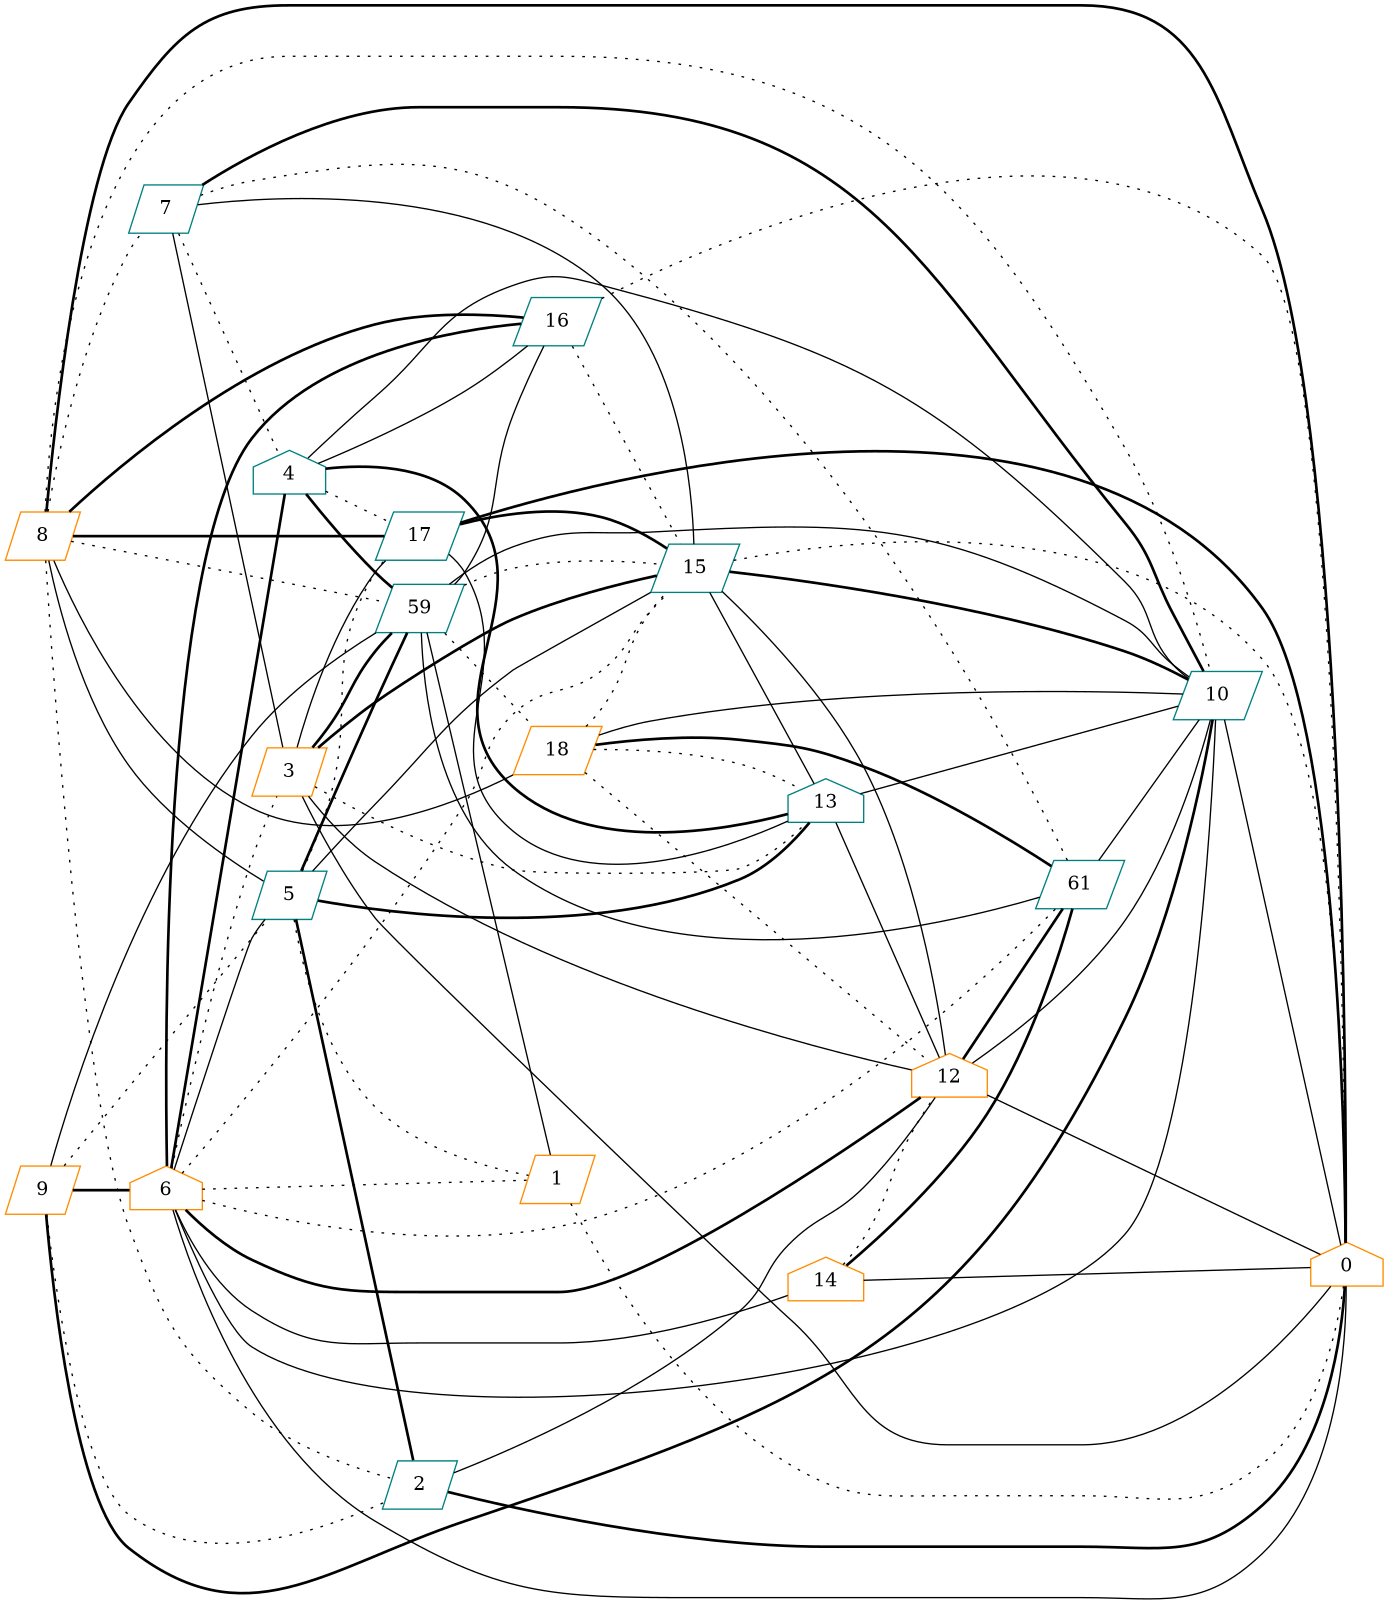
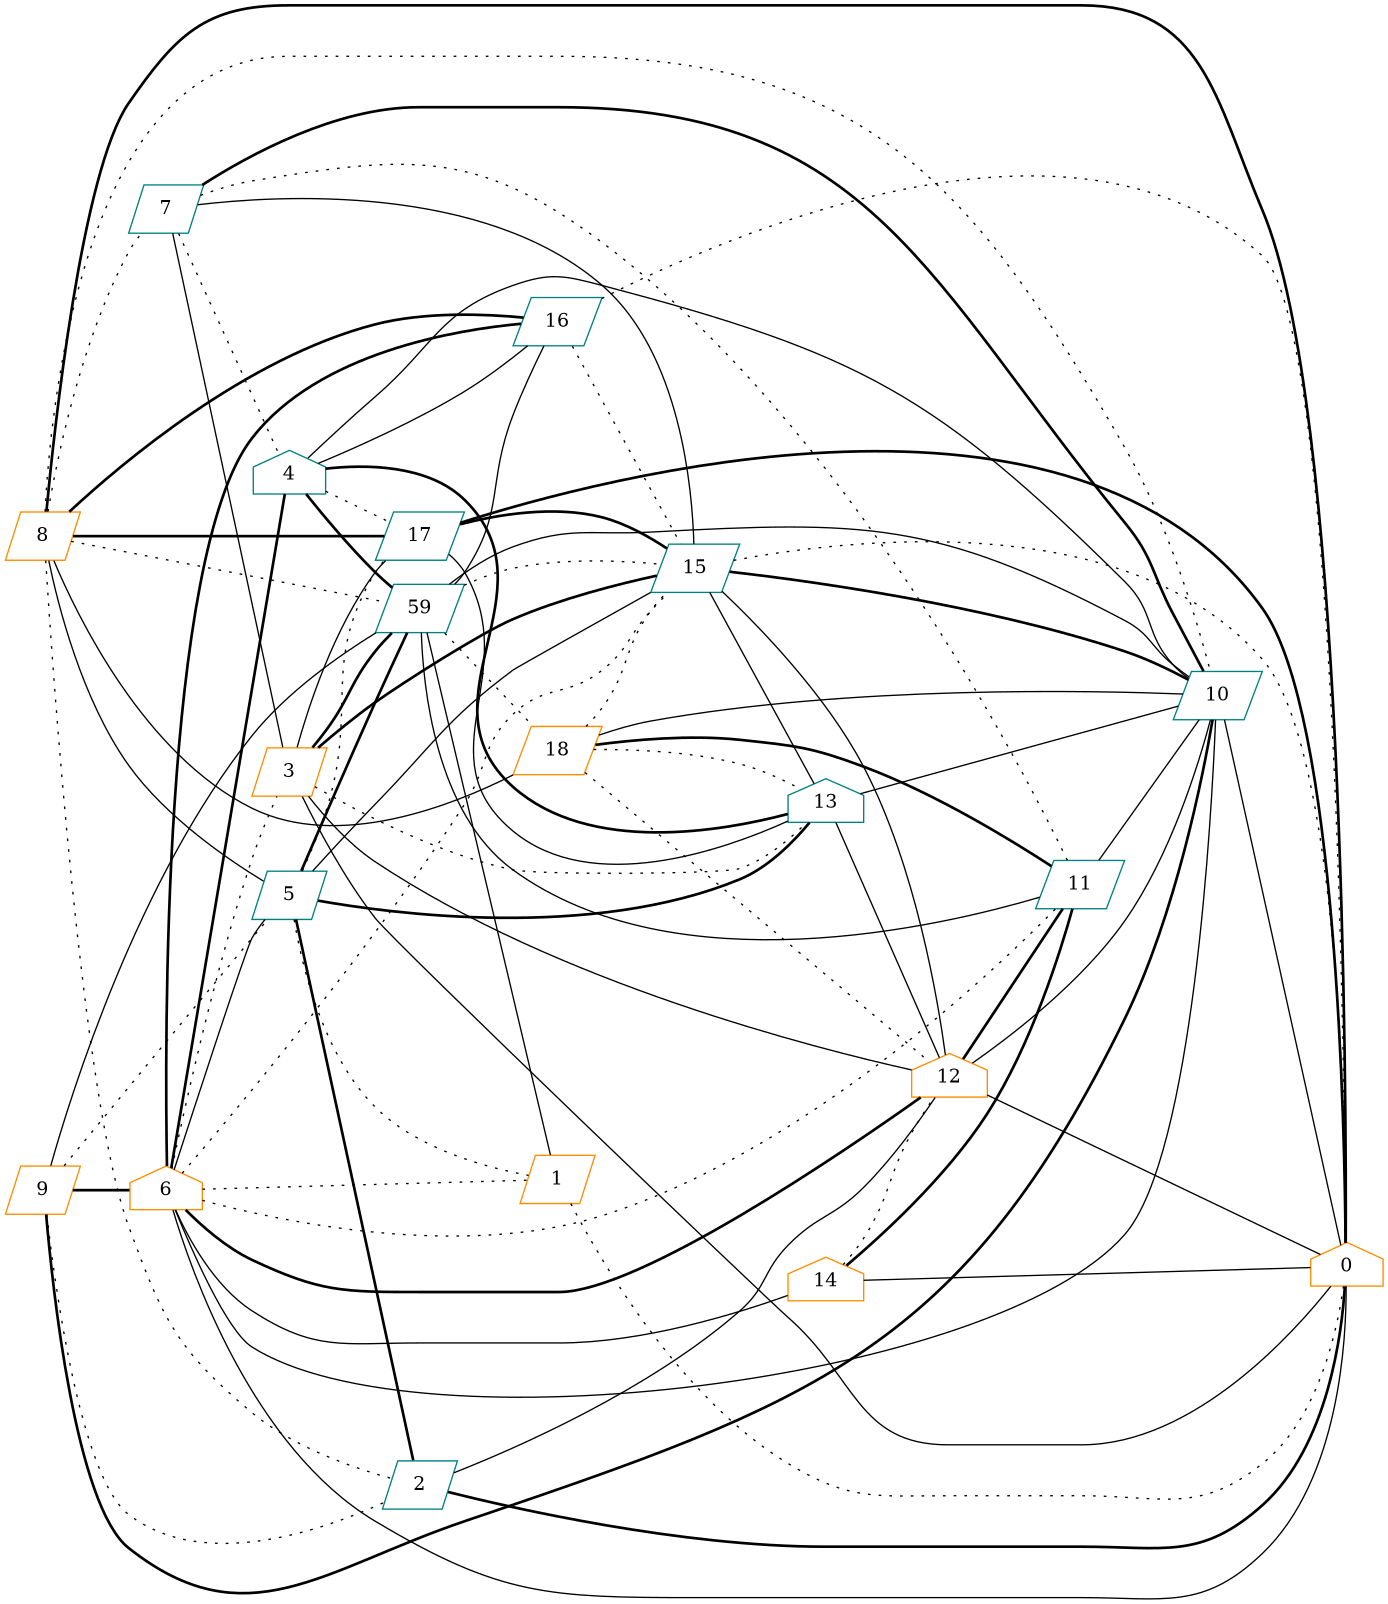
node "61": label "61" -> "11"
